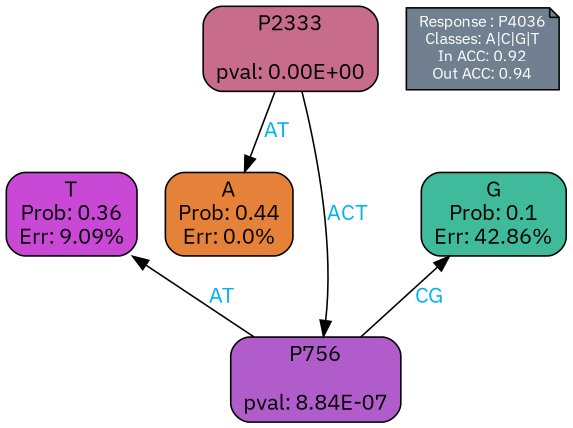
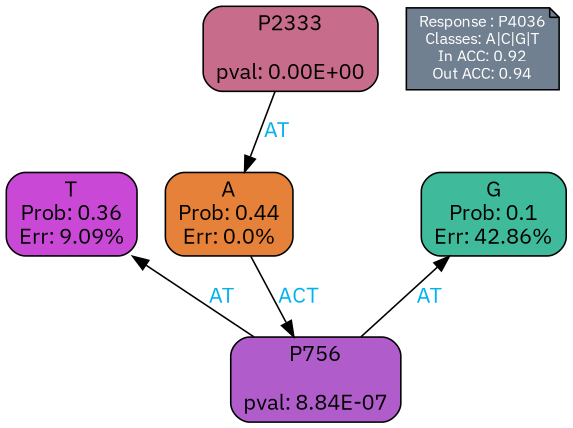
edge "P2333 pval: 0.00E+00" -> "P756 pval: 8.84E-07": now "A Prob: 0.44 Err: 0.0%" -> "P756 pval: 8.84E-07"
edge "P756 pval: 8.84E-07" -> "G Prob: 0.1 Err: 42.86%": label "CG" -> "AT"
